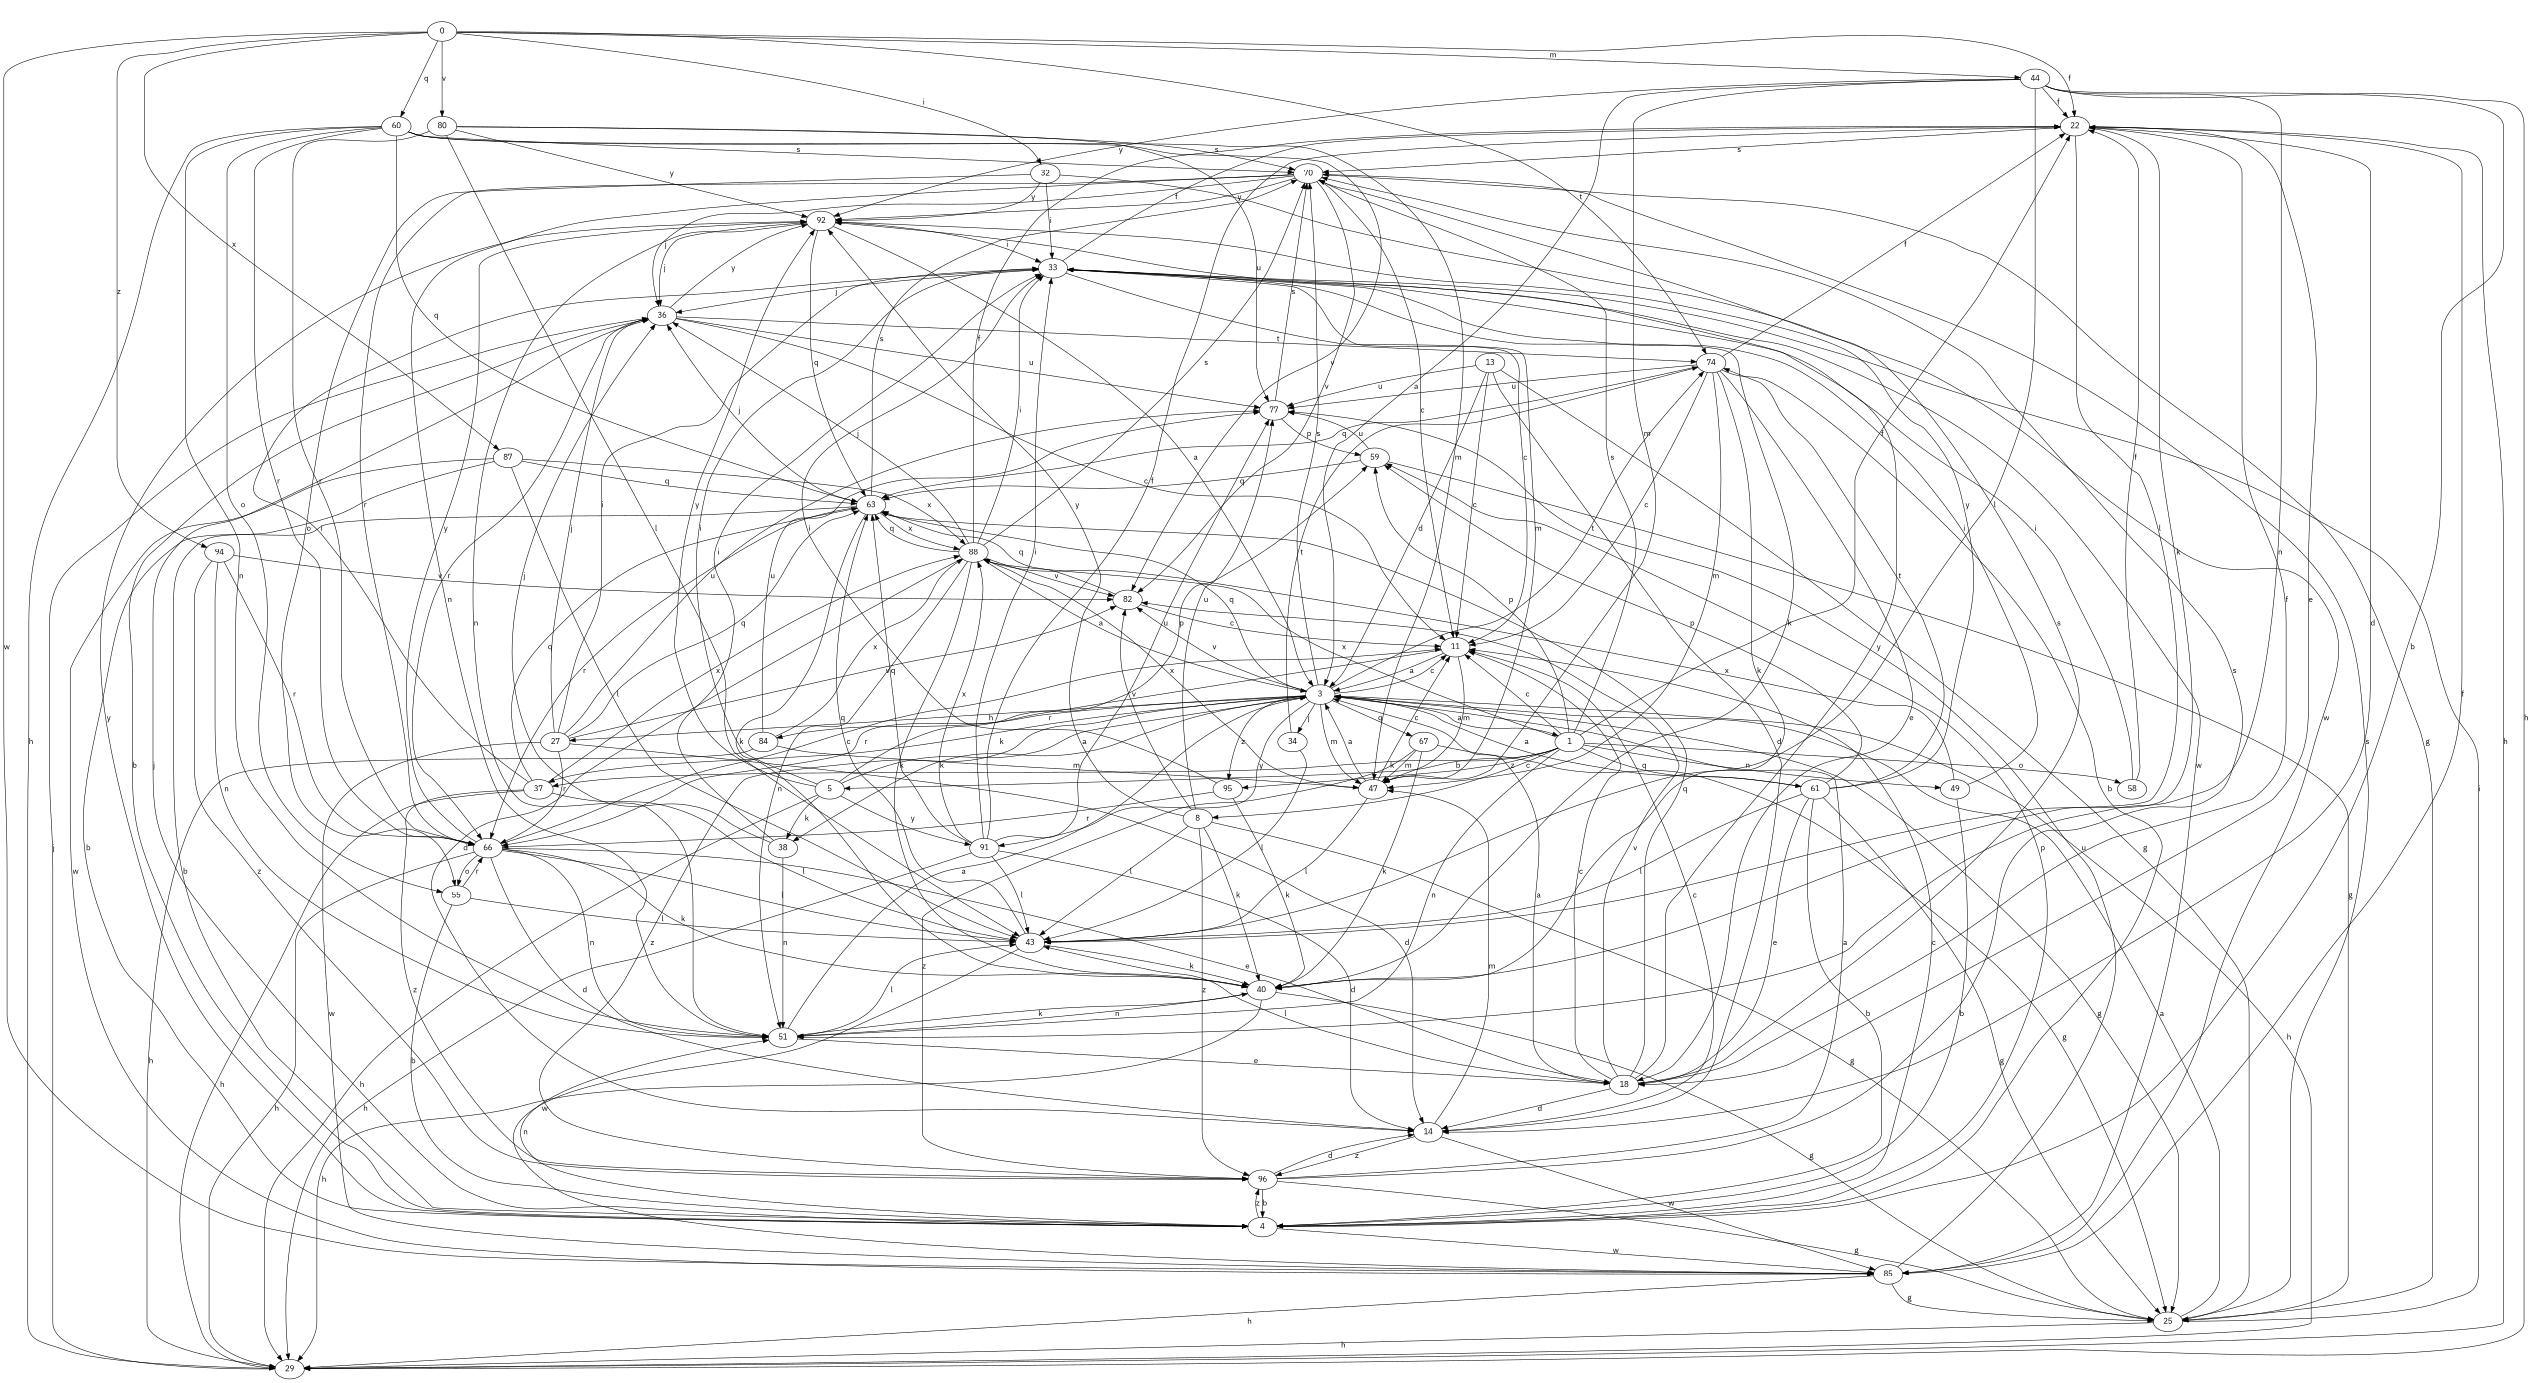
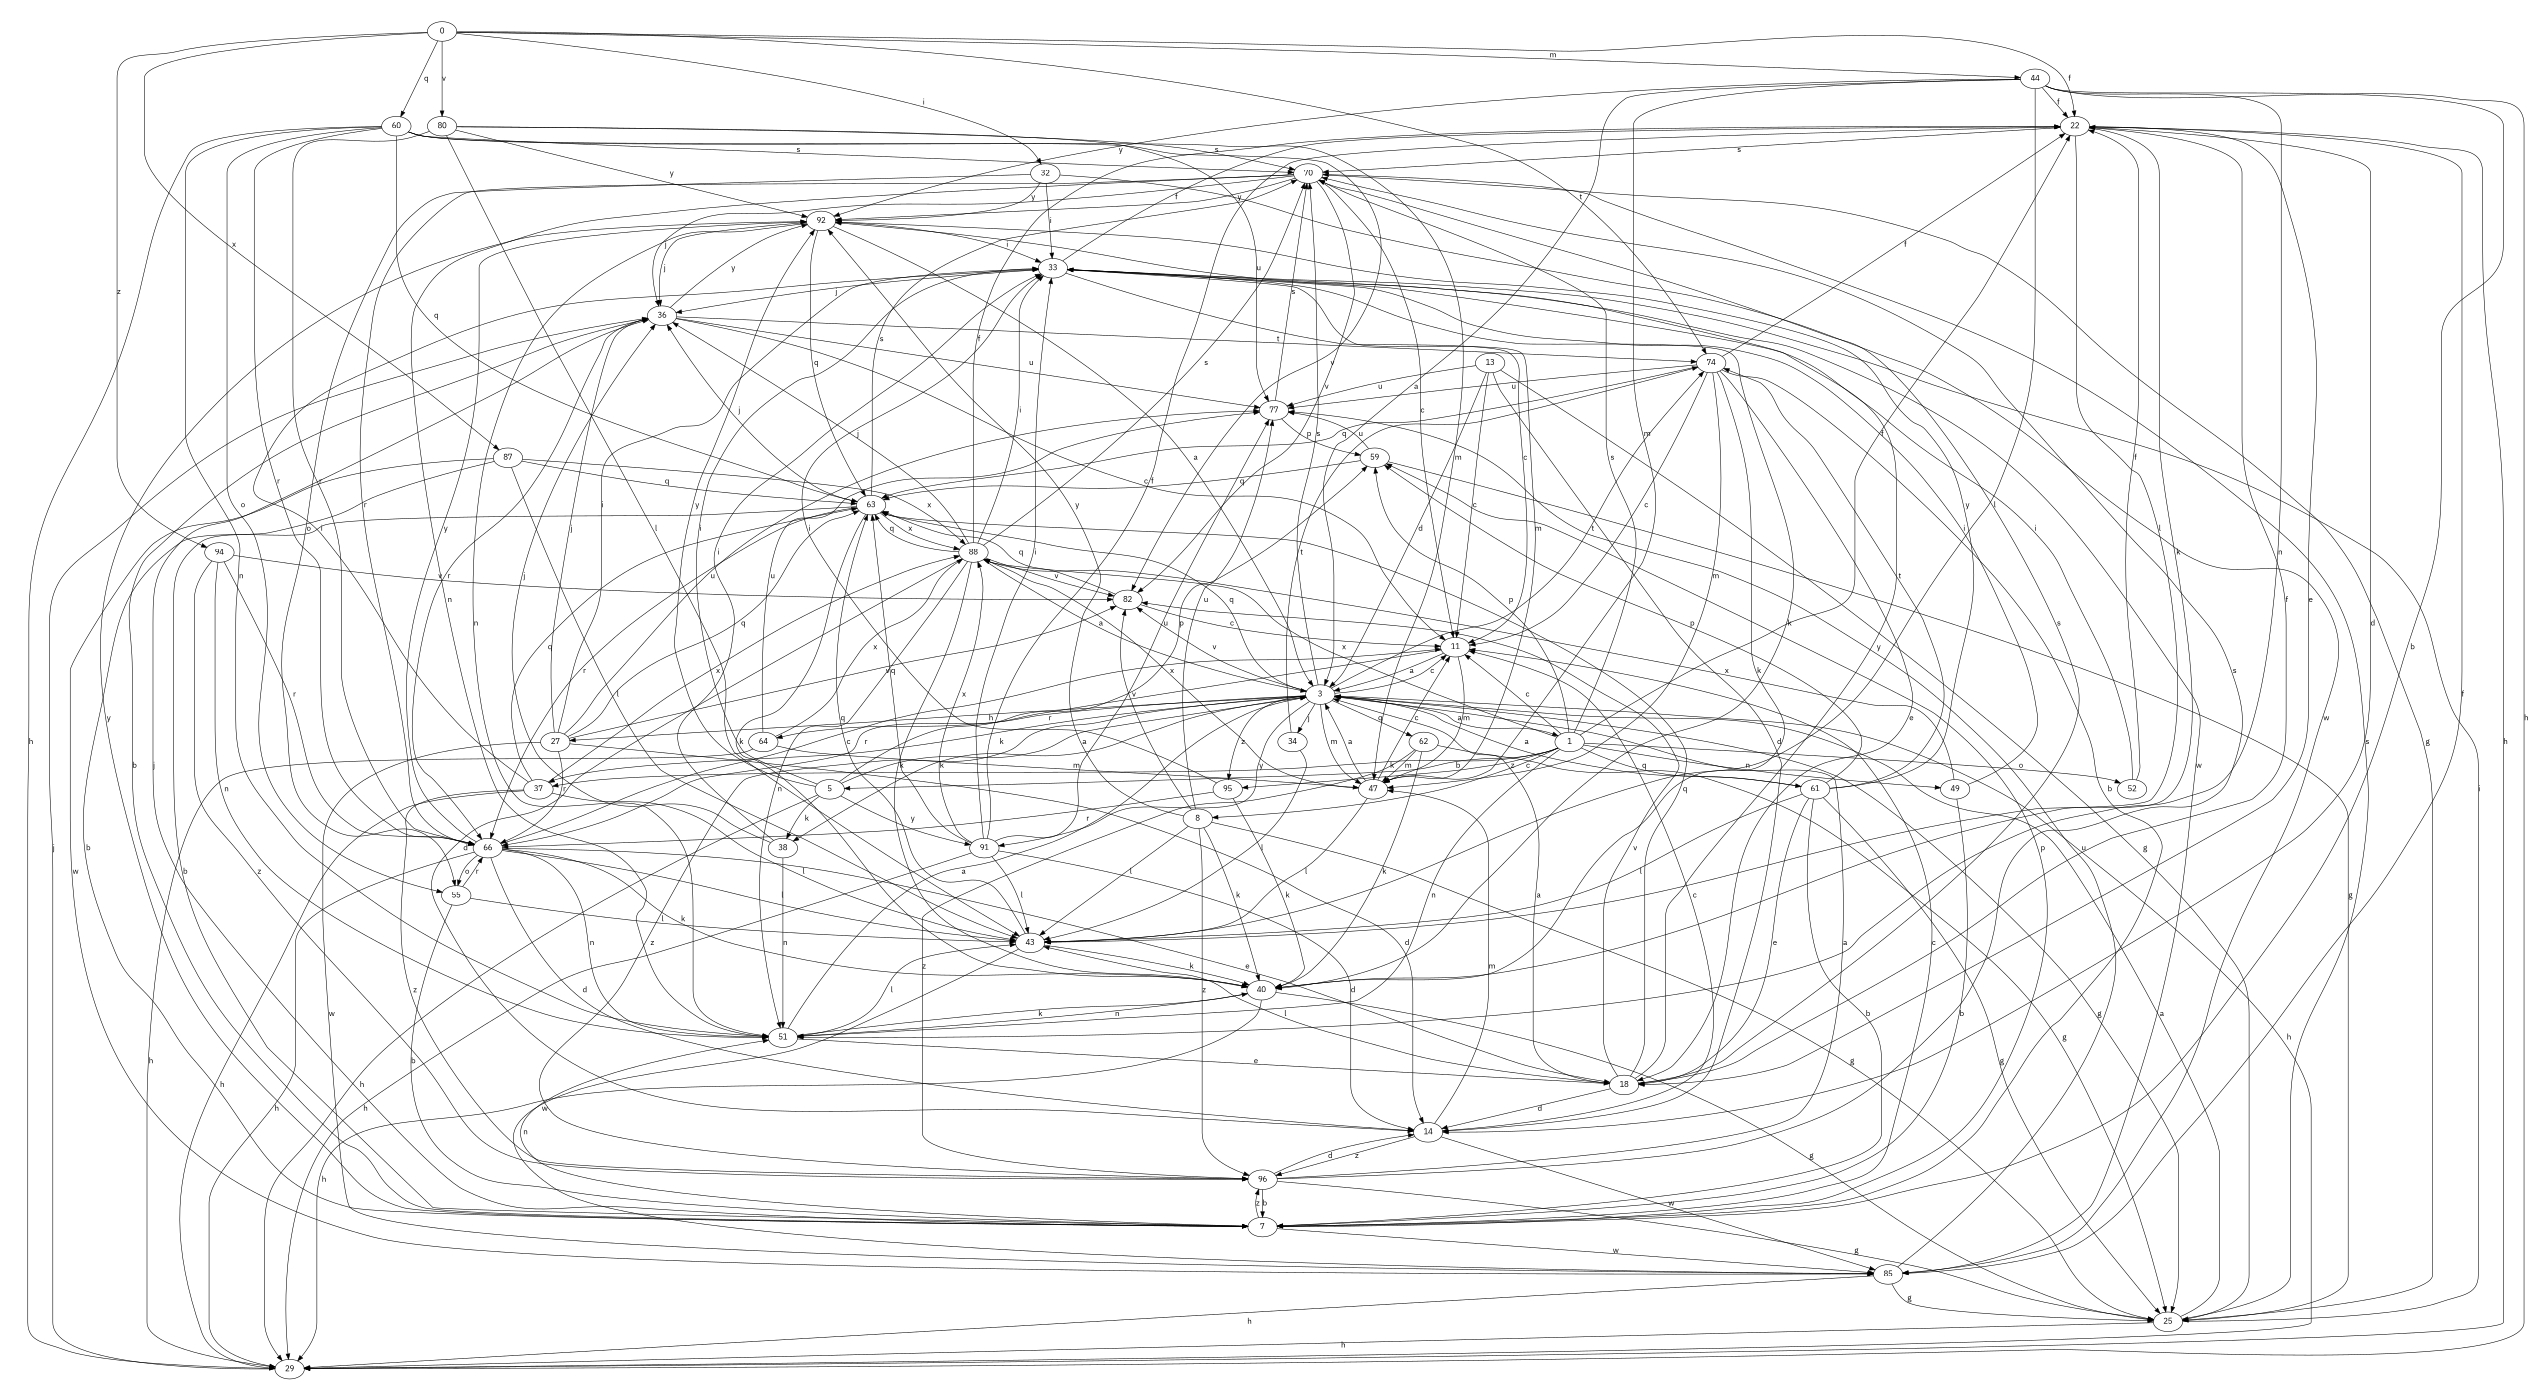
node "84": label "84" -> "64"
node "67": label "67" -> "62"
node "58": label "58" -> "52"
edge "18" -> "11": removed, label "c"
edge "0" -> "85": removed, label "w"
node "4": label "4" -> "7"
